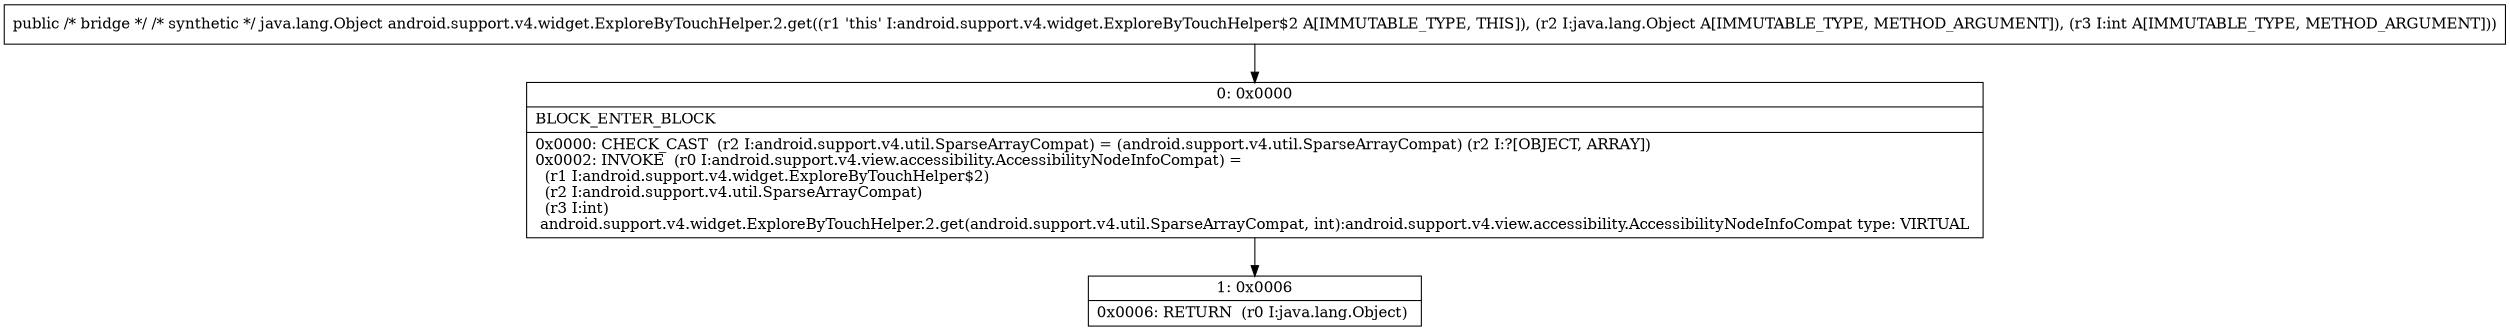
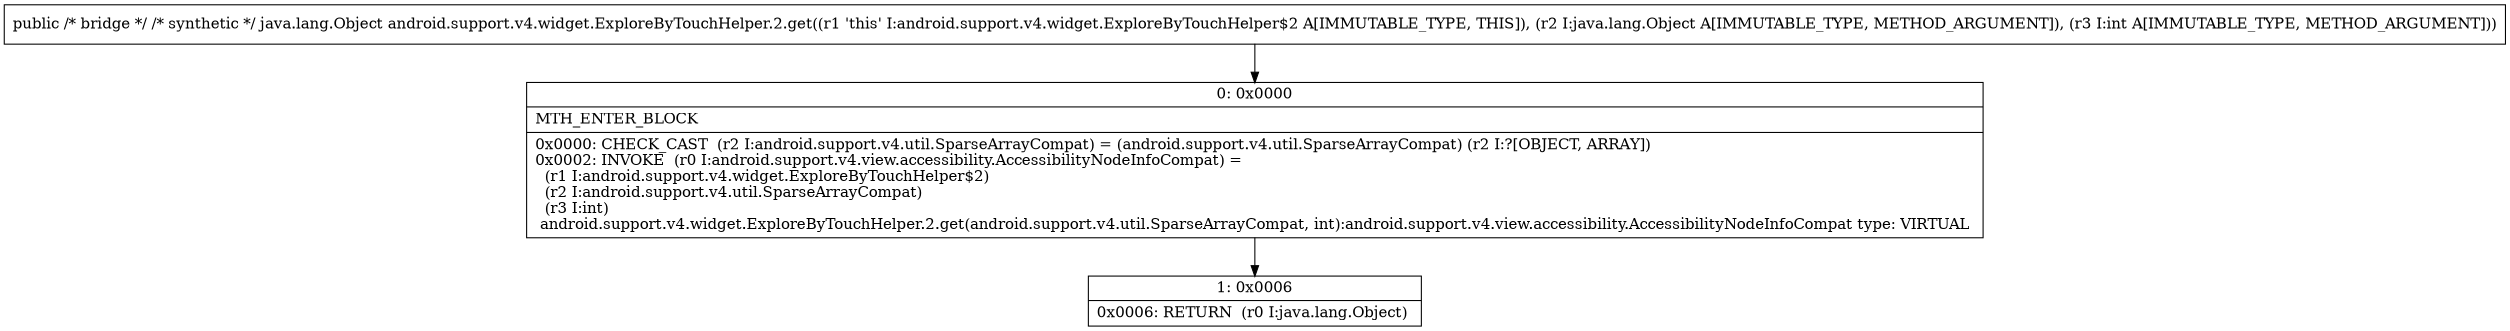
node "0: 0x0000": text "BLOCK_ENTER_BLOCK" -> "MTH_ENTER_BLOCK"
